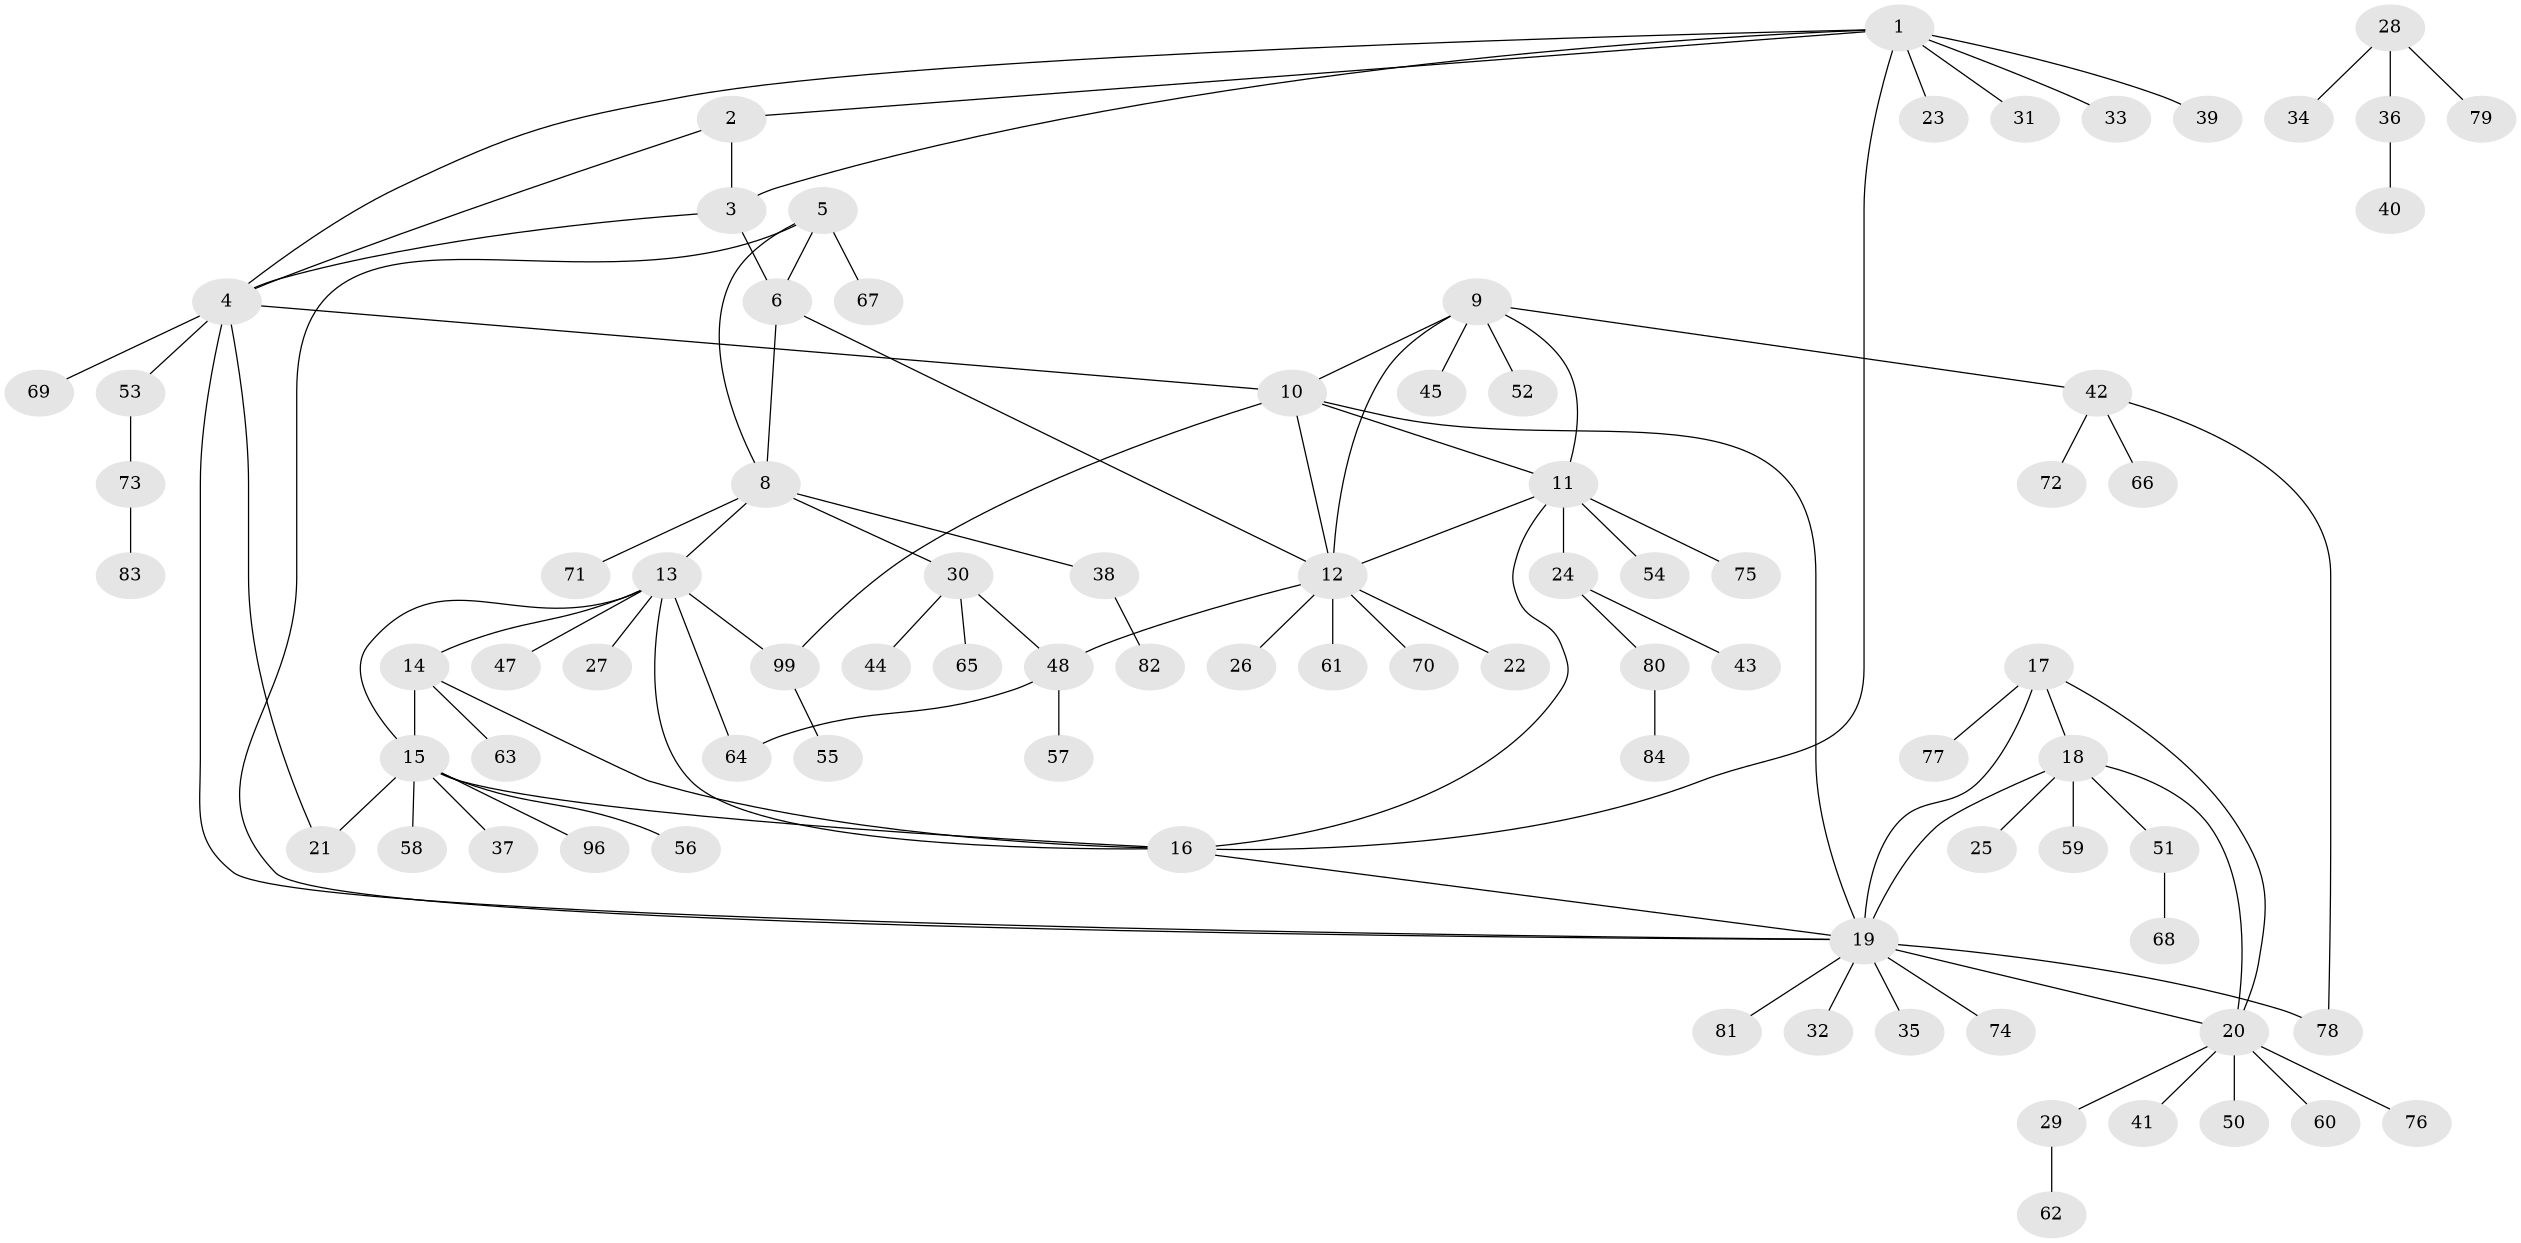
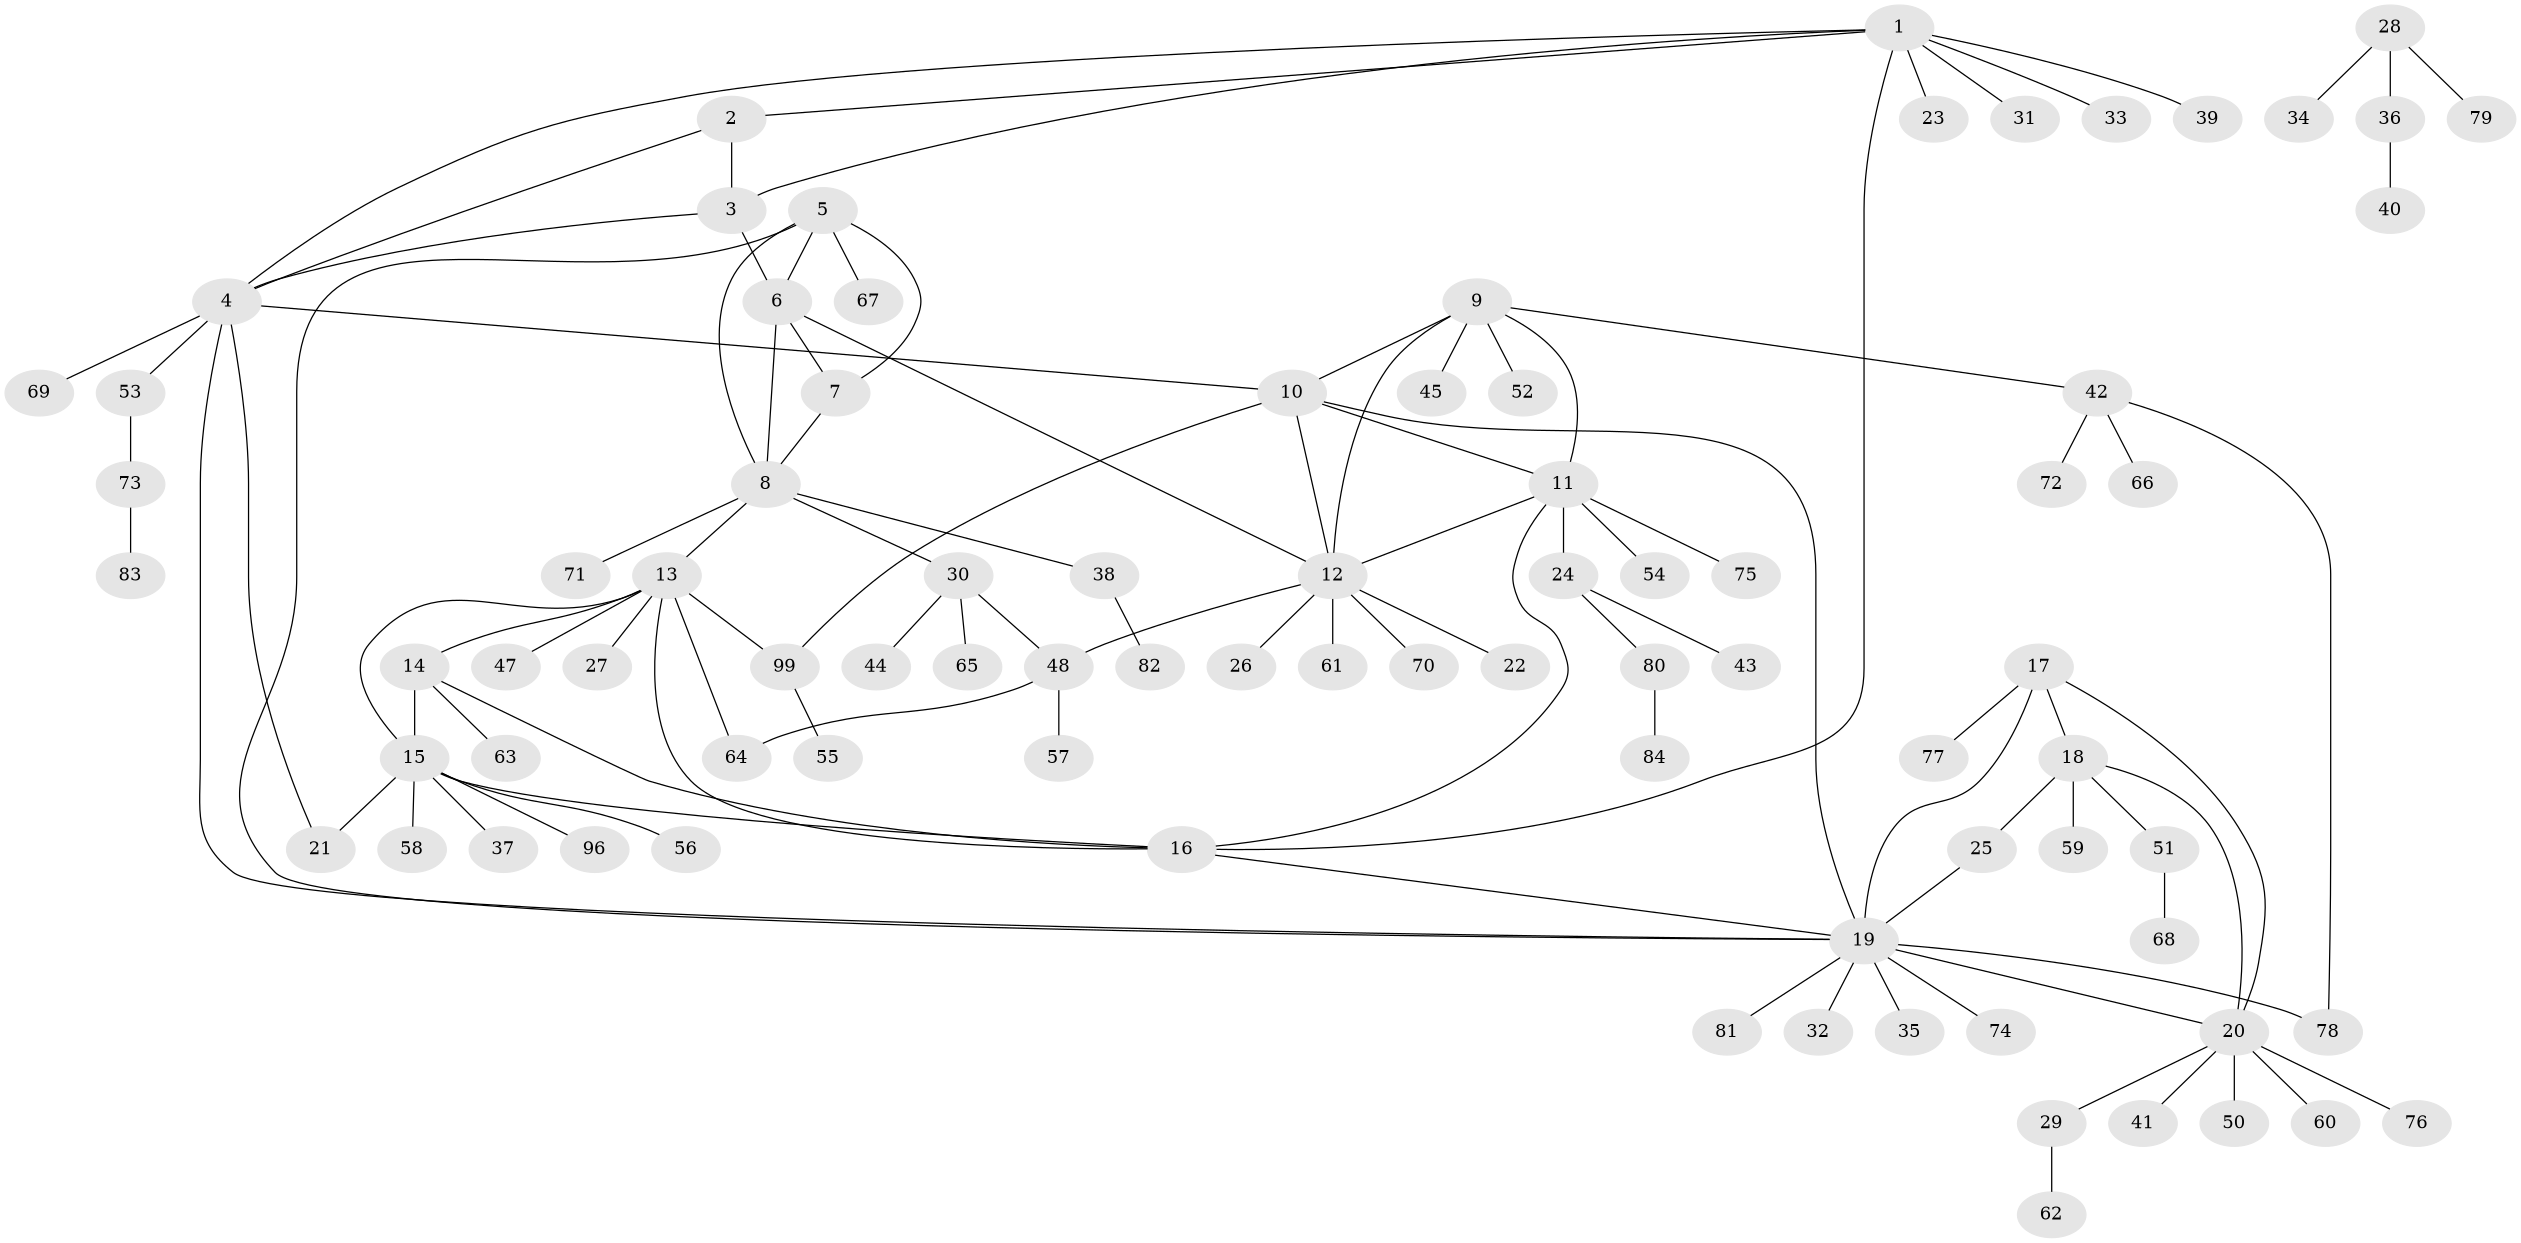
node "7": added
edge "18" -- "19": now "25" -- "19"
